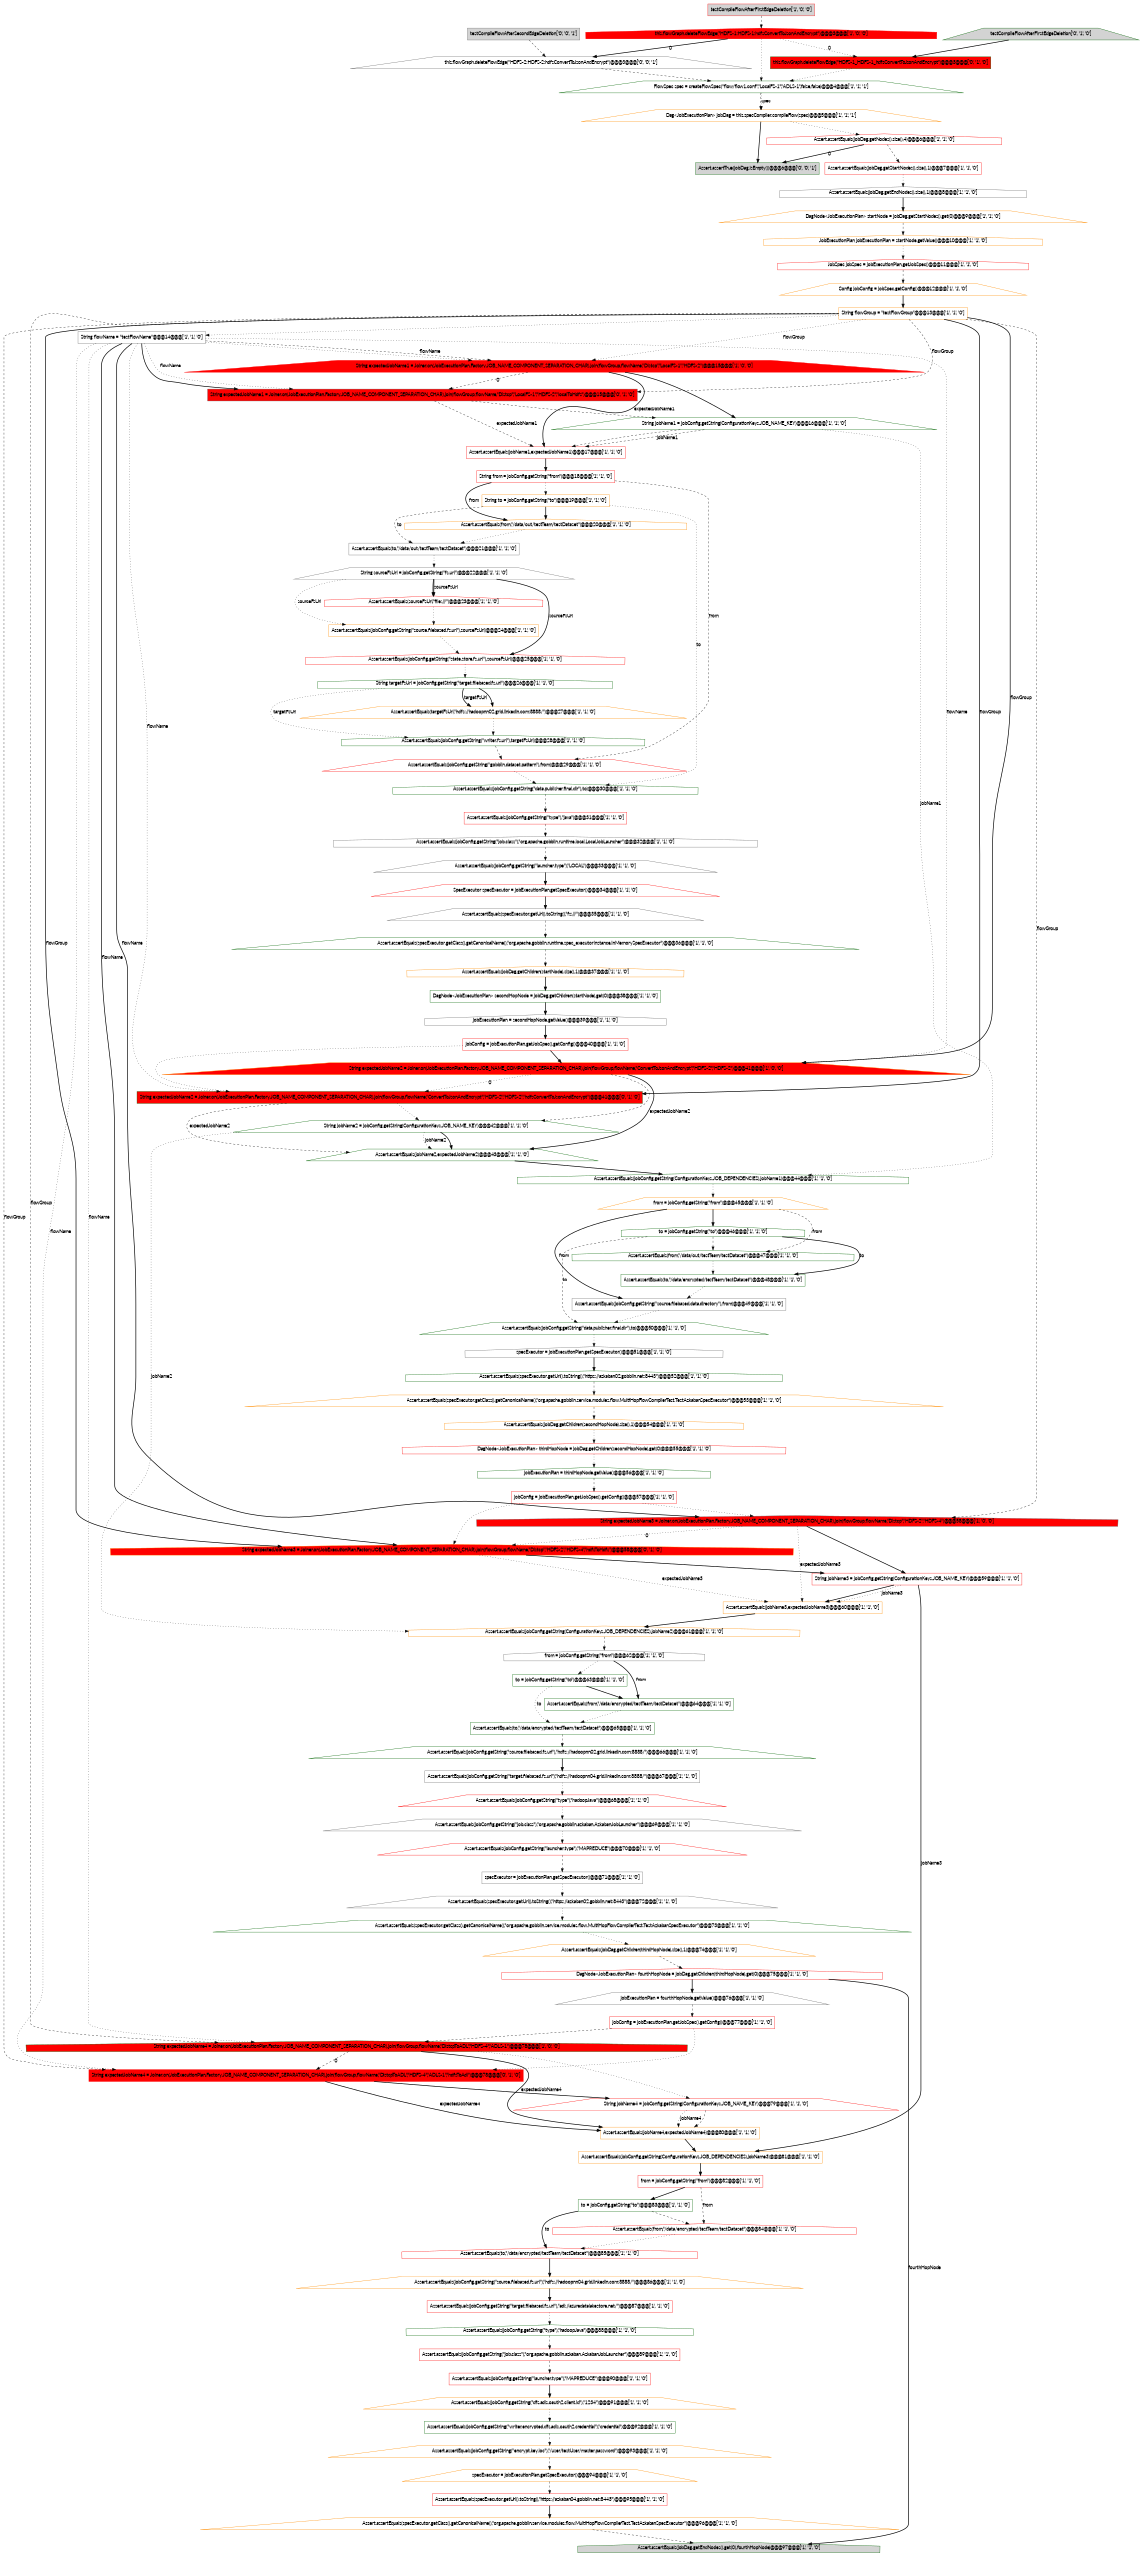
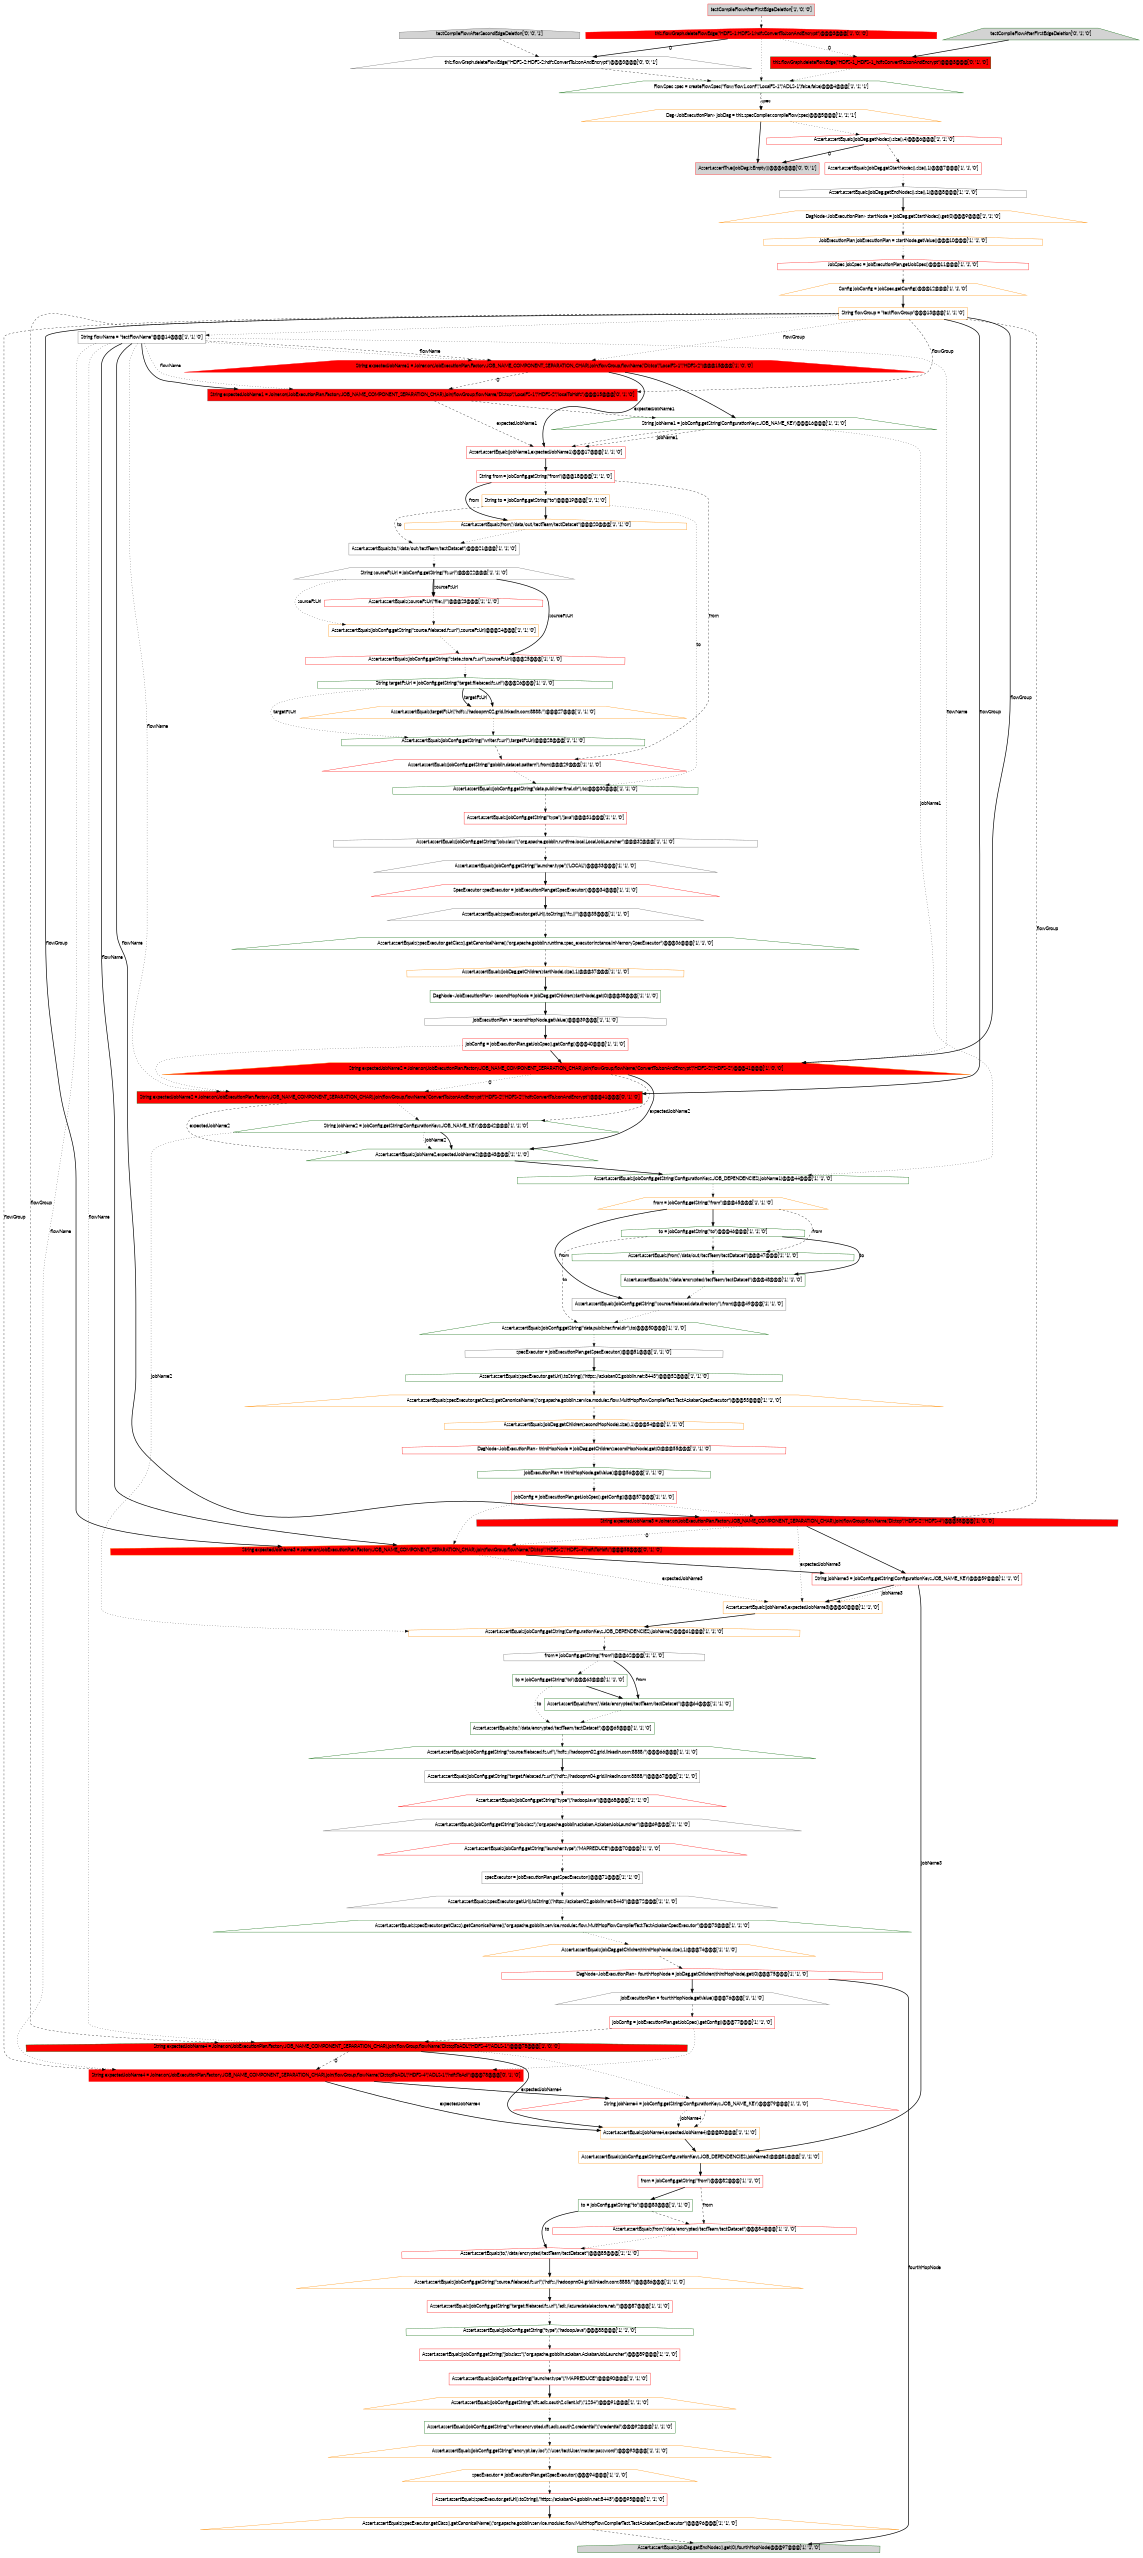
node "testCompileFlowAfterSecondEdgeDeletion['0', '0', '1']": shape box -> house
node "Assert.assertTrue(jobDag.isEmpty())@@@6@@@['0', '0', '1']": color darkgreen -> red
